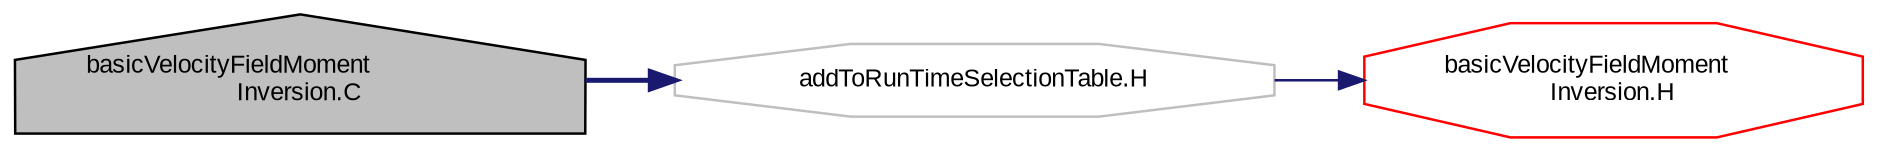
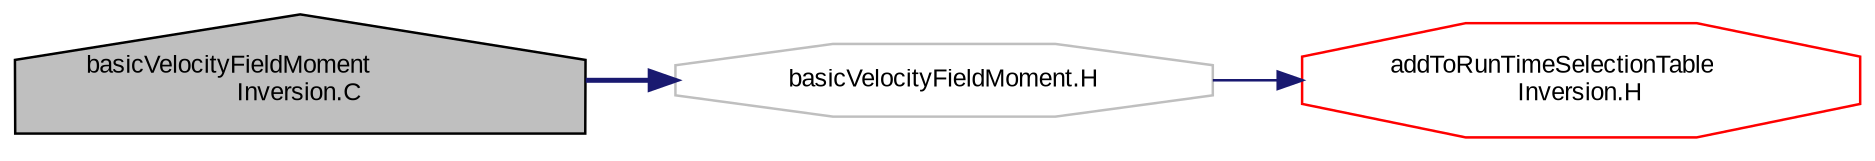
node "addToRunTimeSelectionTable.H": label "addToRunTimeSelectionTable.H" -> "basicVelocityFieldMoment.H"
node "basicVelocityFieldMoment Inversion.H": label "basicVelocityFieldMoment Inversion.H" -> "addToRunTimeSelectionTable Inversion.H"
